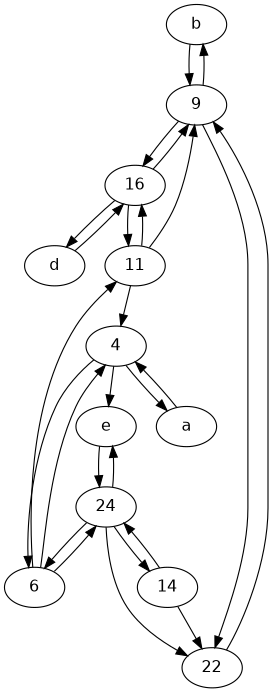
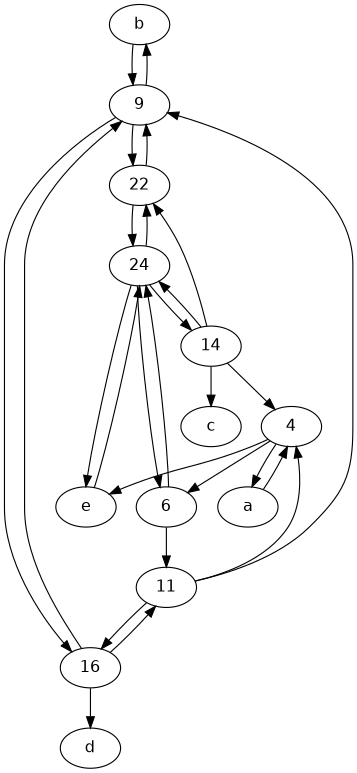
edge "22" -> "24": added
edge "d" -> "16": removed
node "c": added
edge "6" -> "4": now "14" -> "4"
